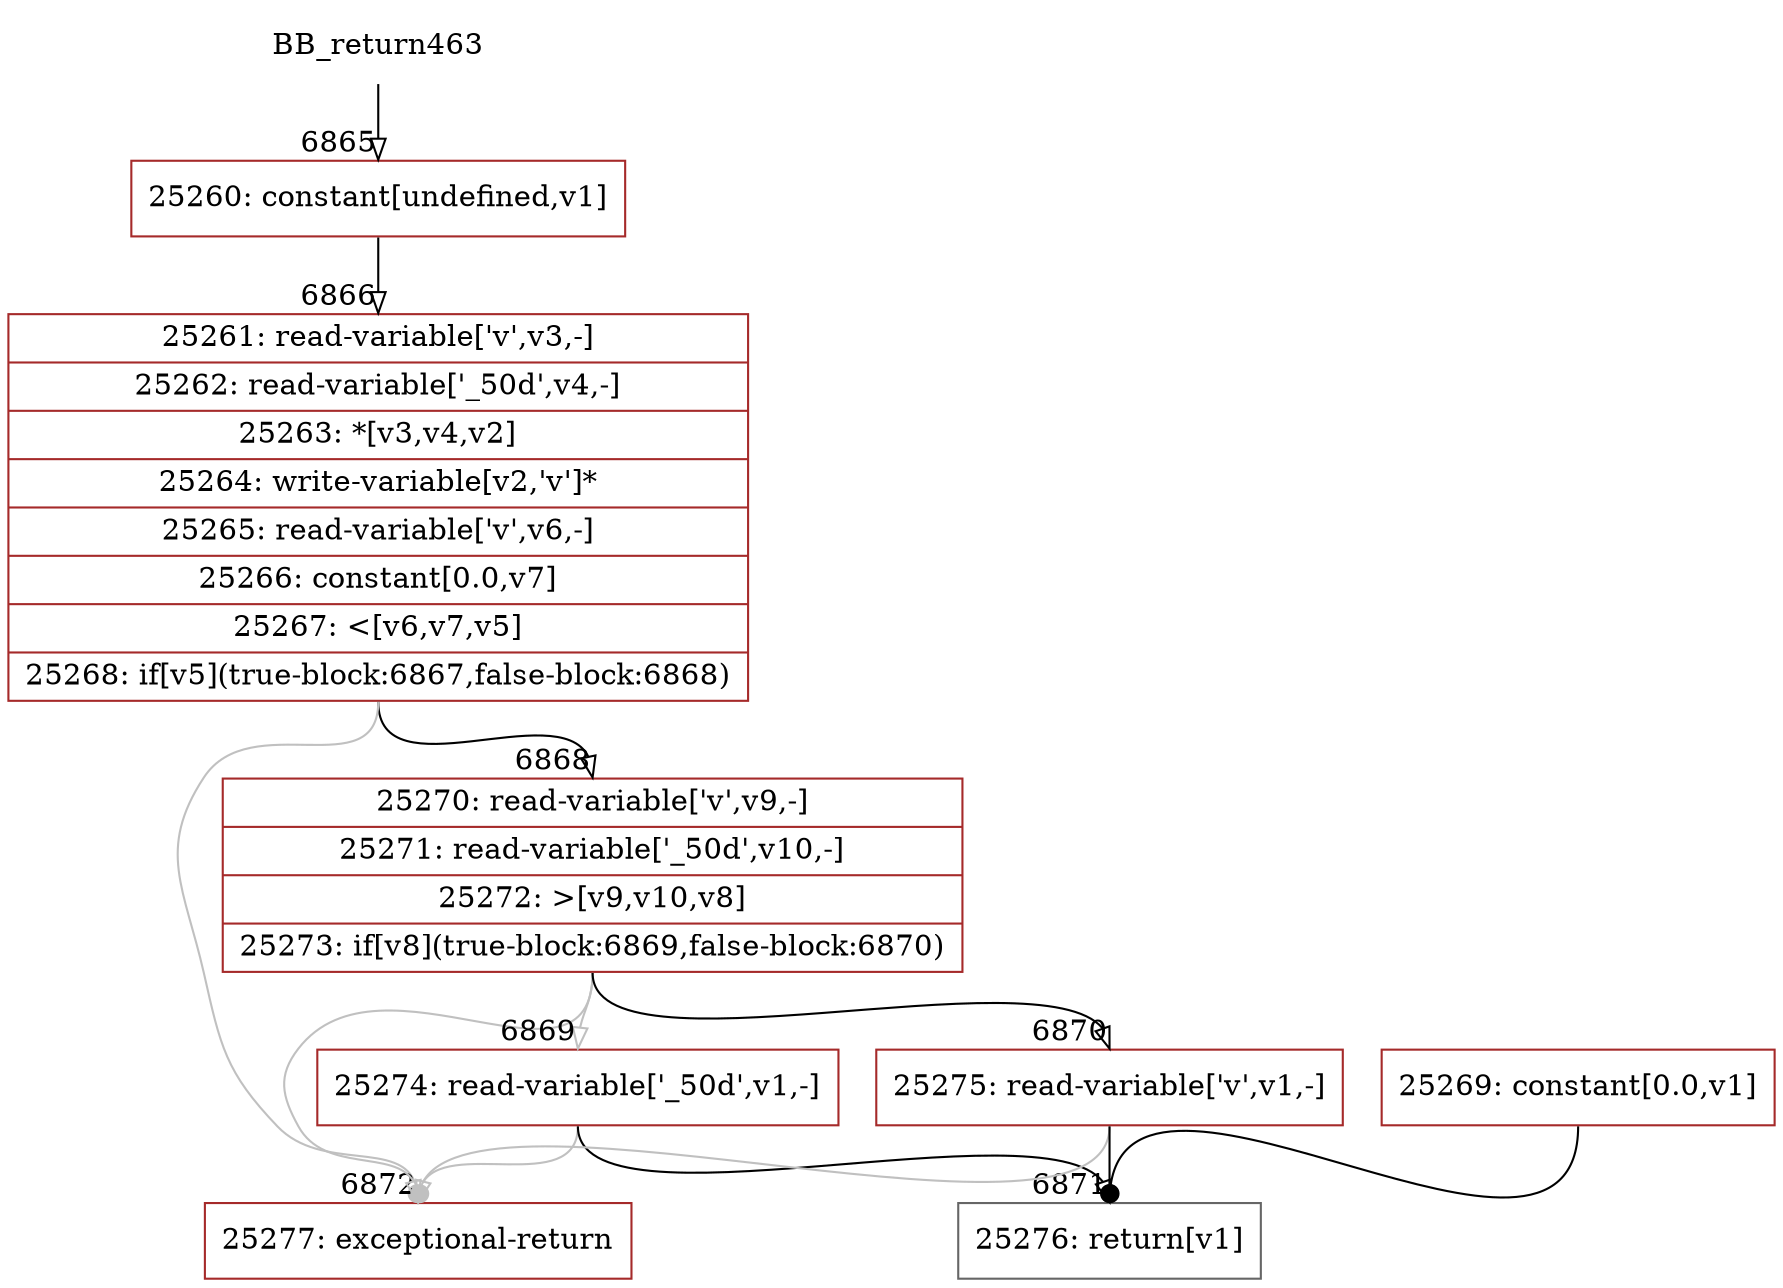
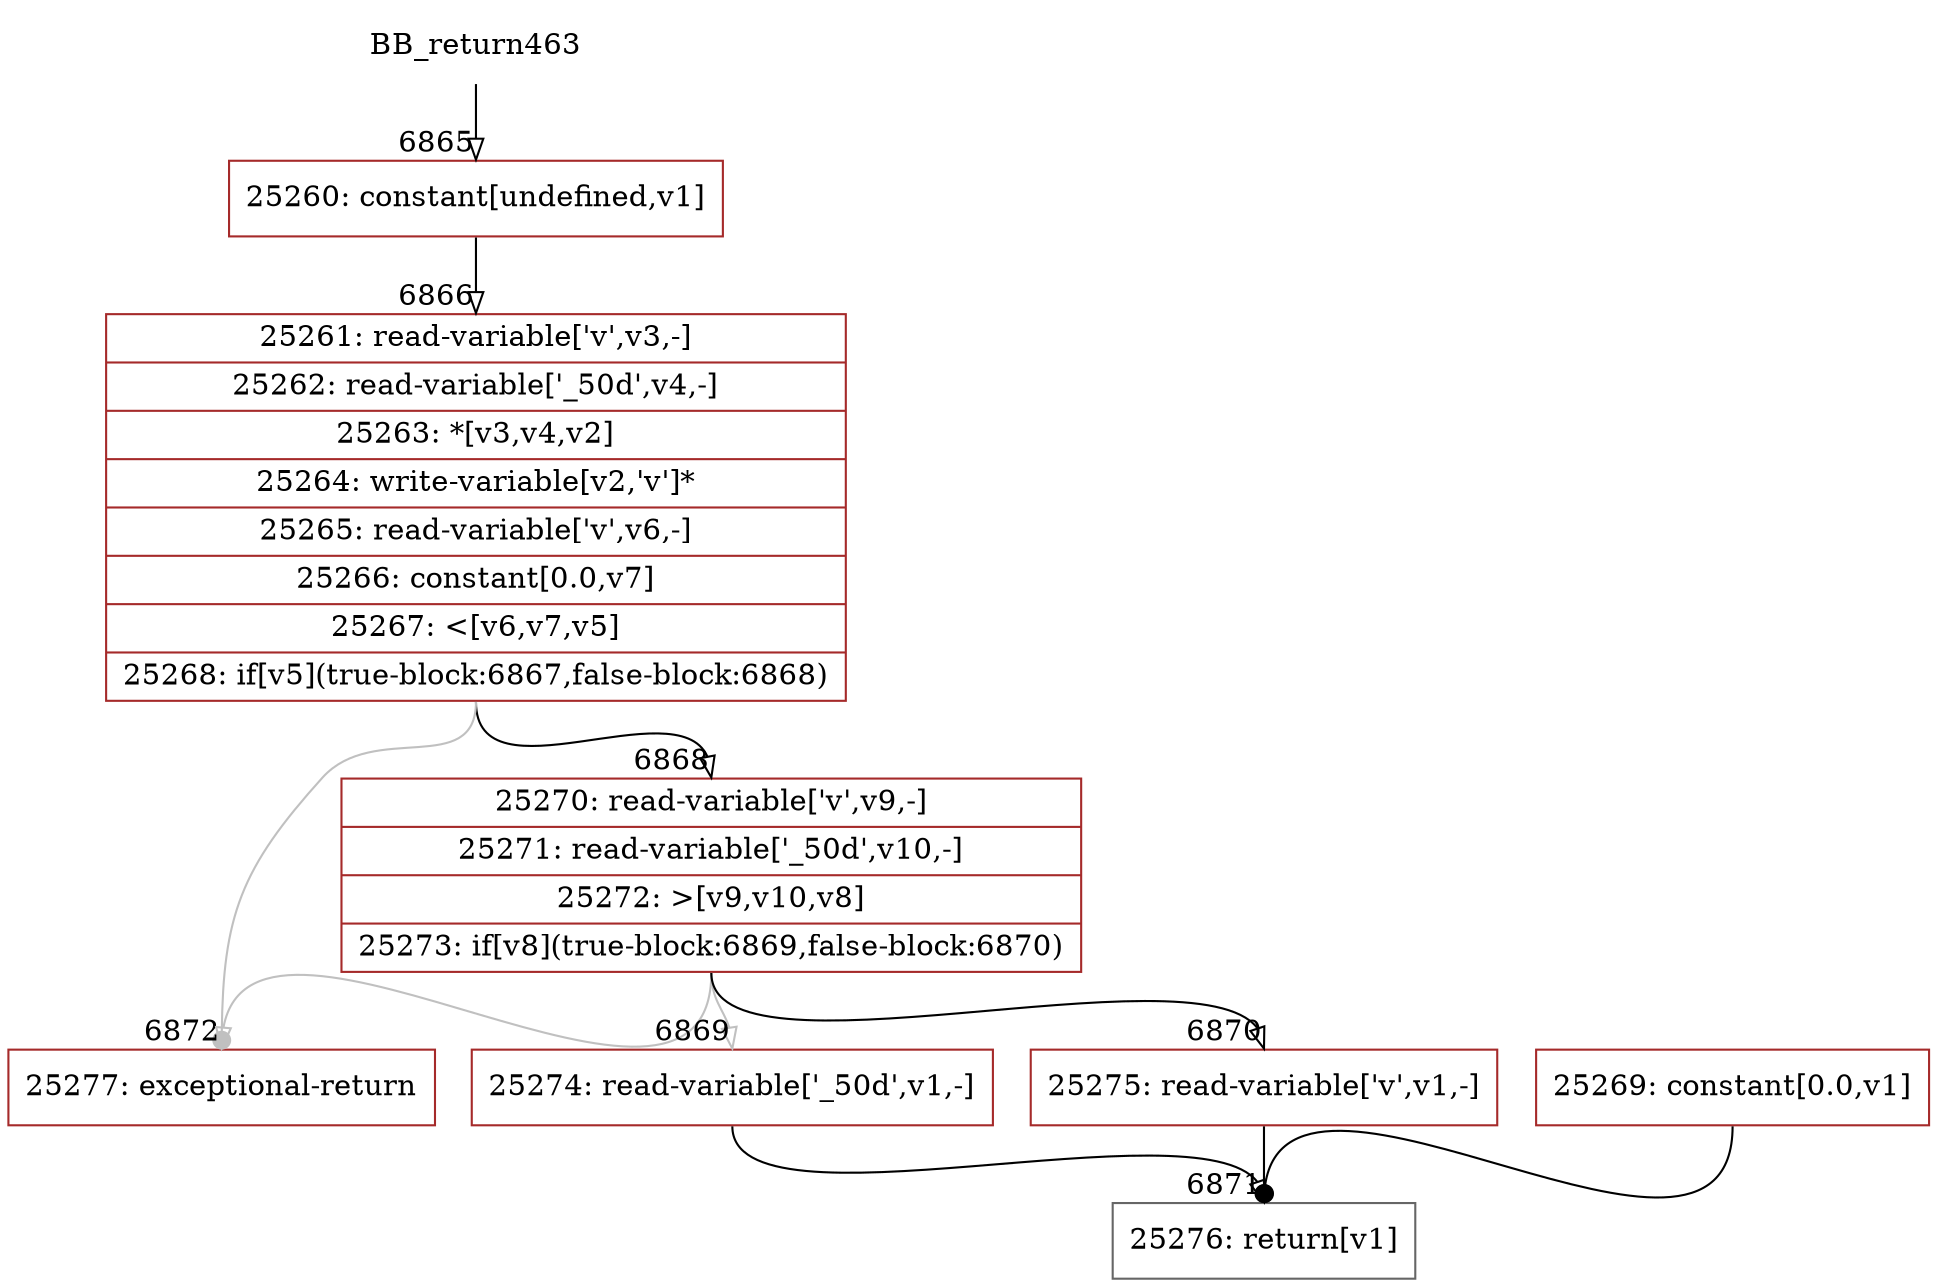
edge "25275: read-variable['v',v1,-]" -> "25277: exceptional-return": removed
edge "25274: read-variable['_50d',v1,-]" -> "25277: exceptional-return": removed
